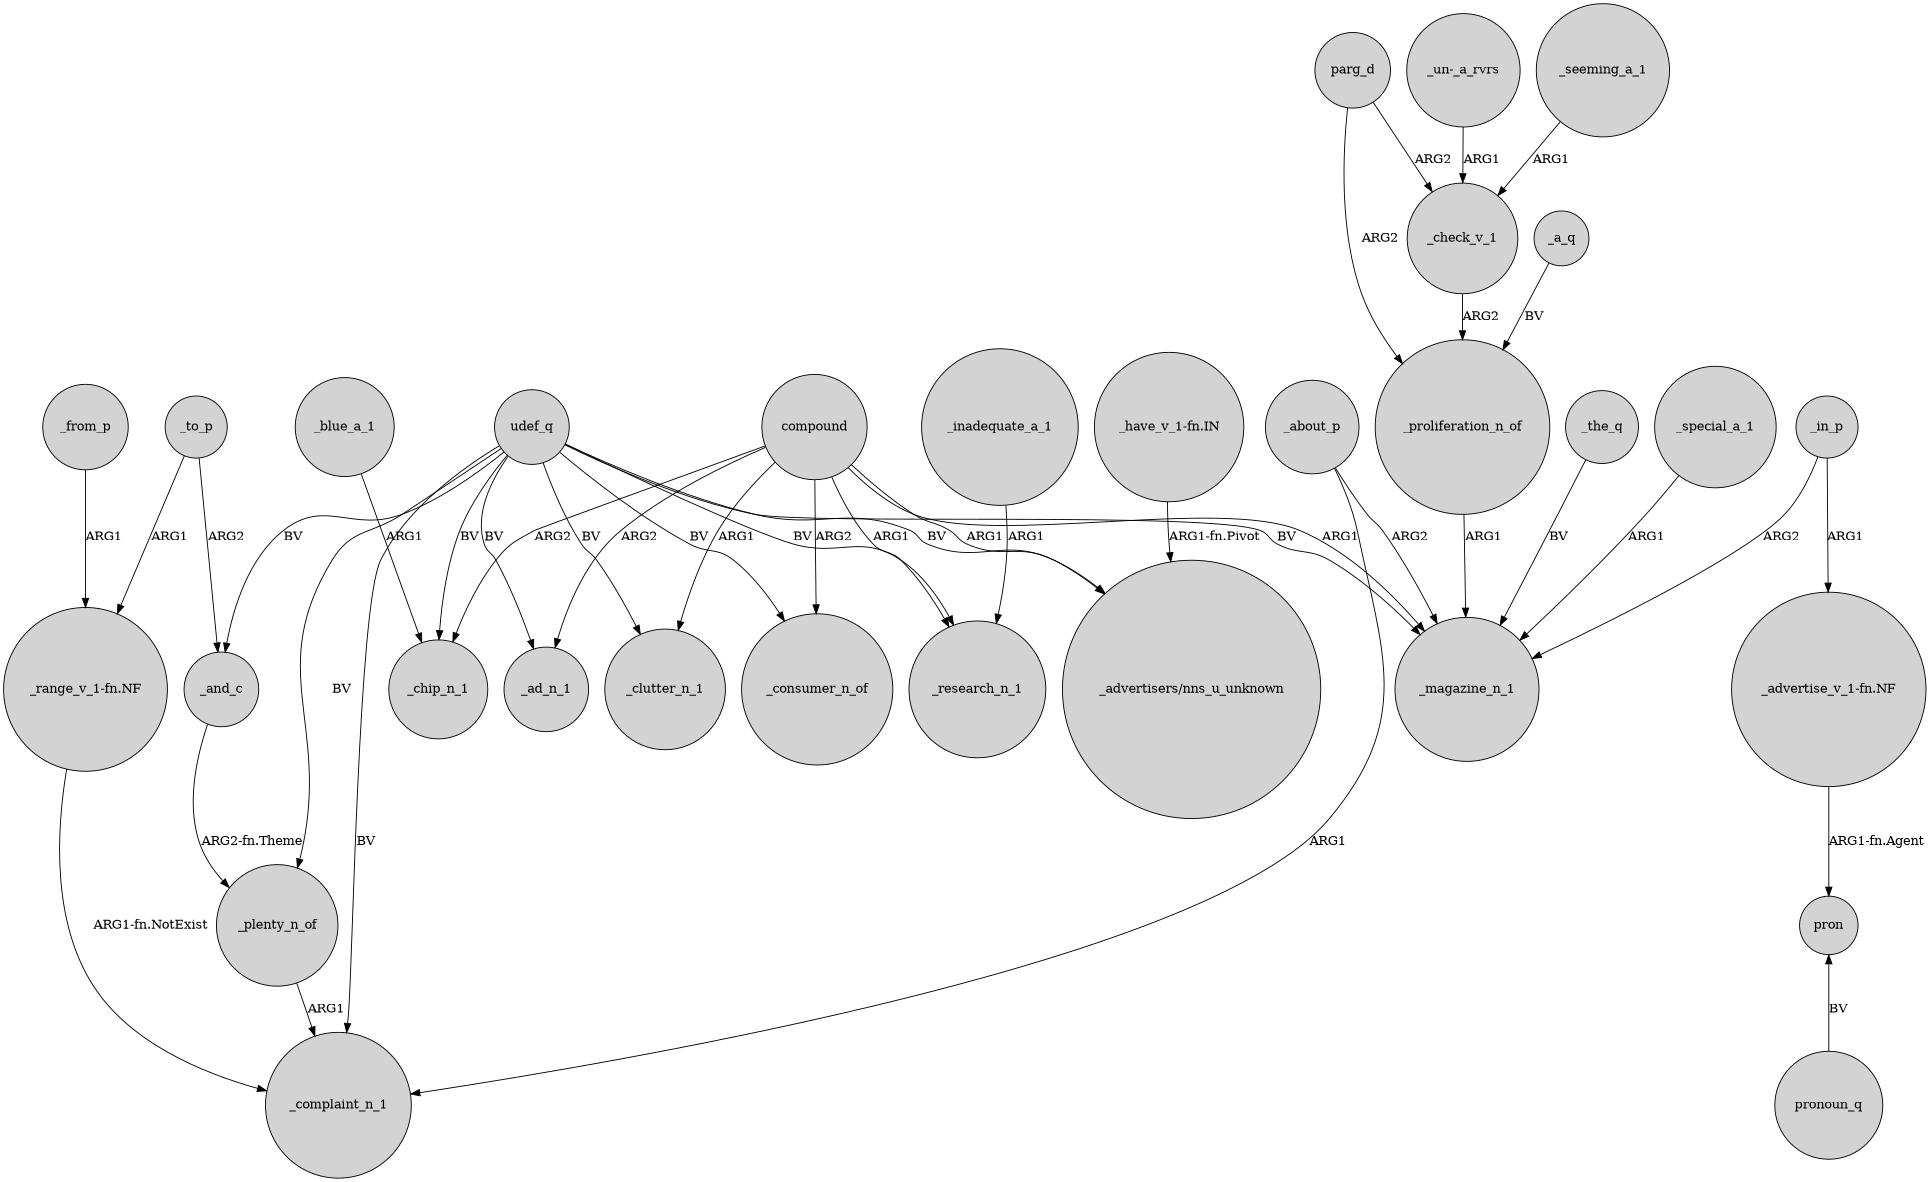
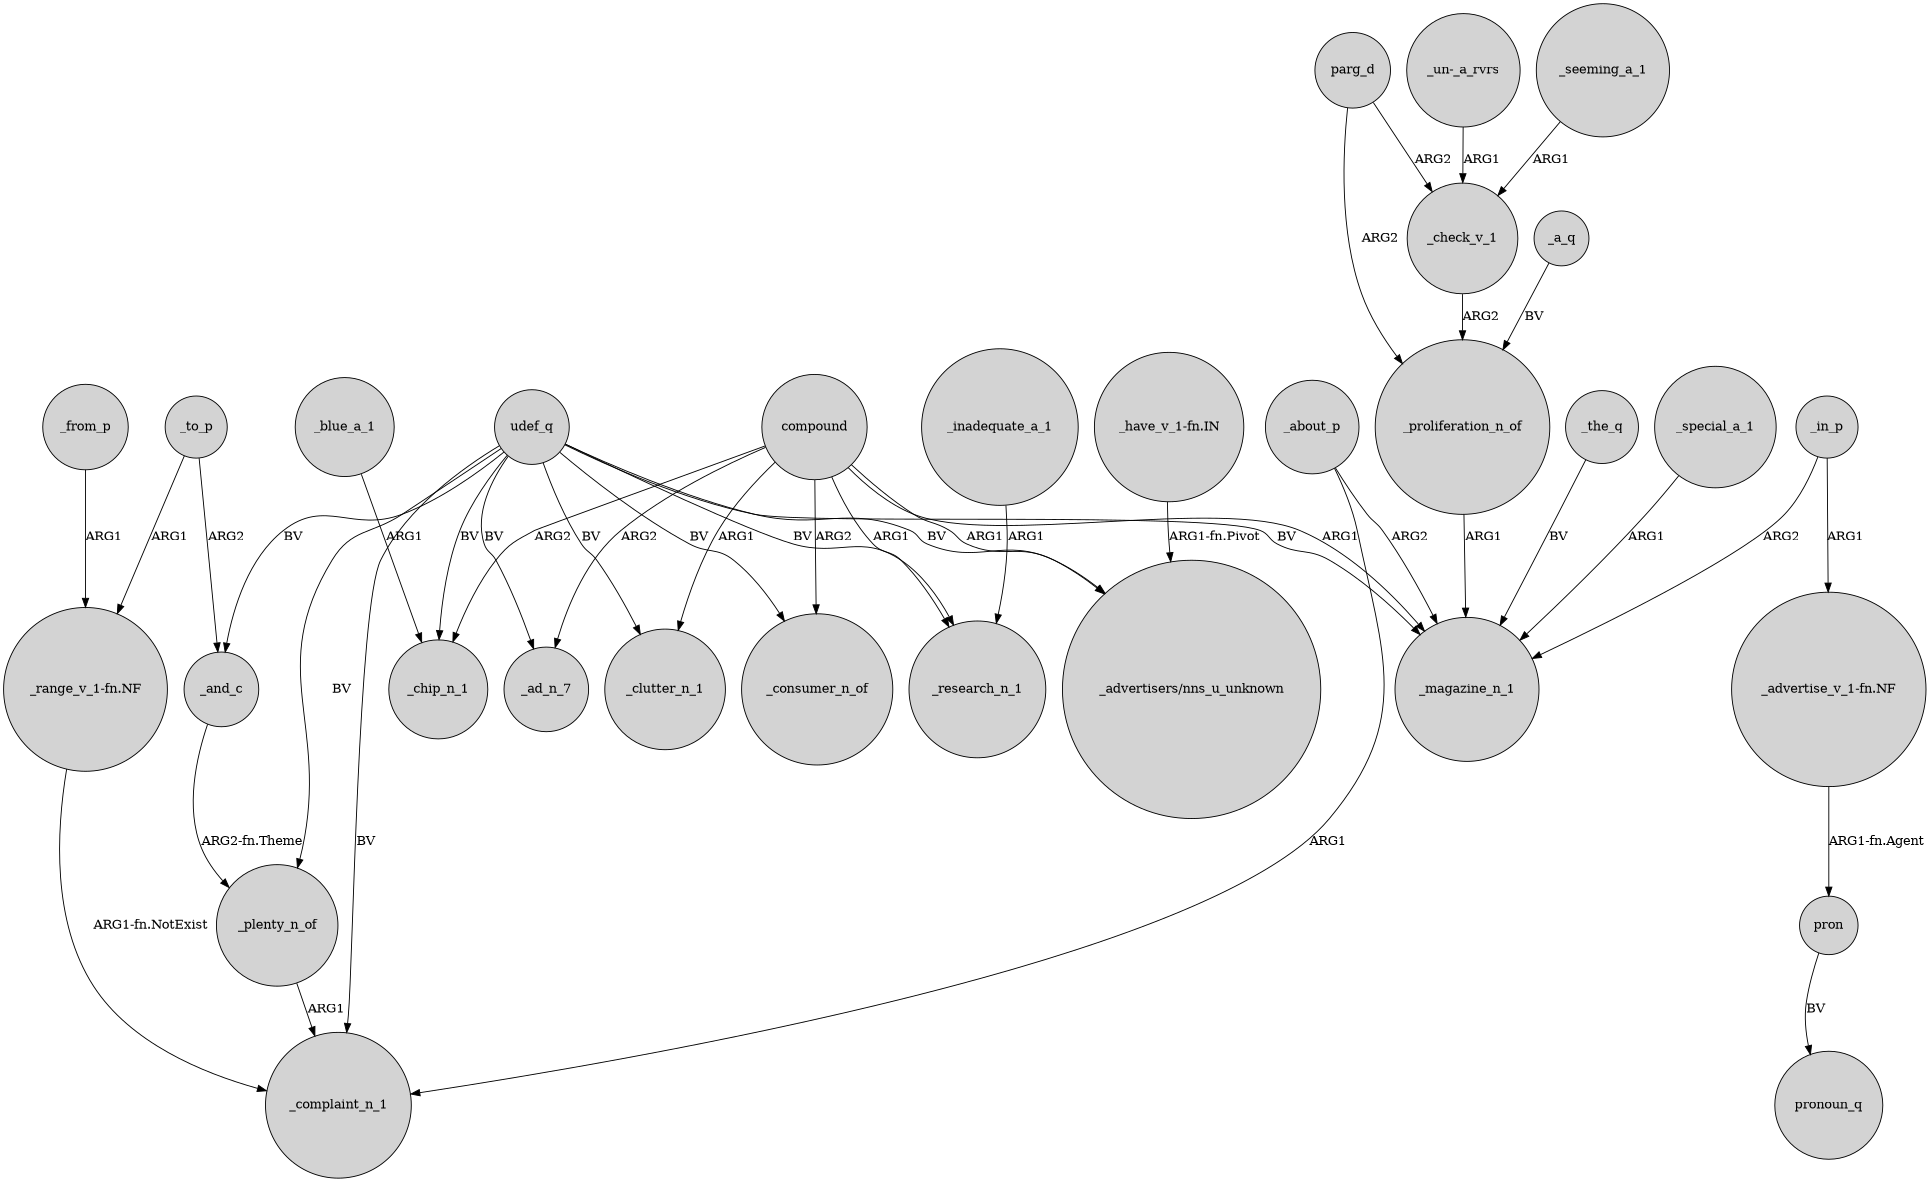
node "_ad_n_1": label "_ad_n_1" -> "_ad_n_7"
edge "pronoun_q" -> "pron": reversed
